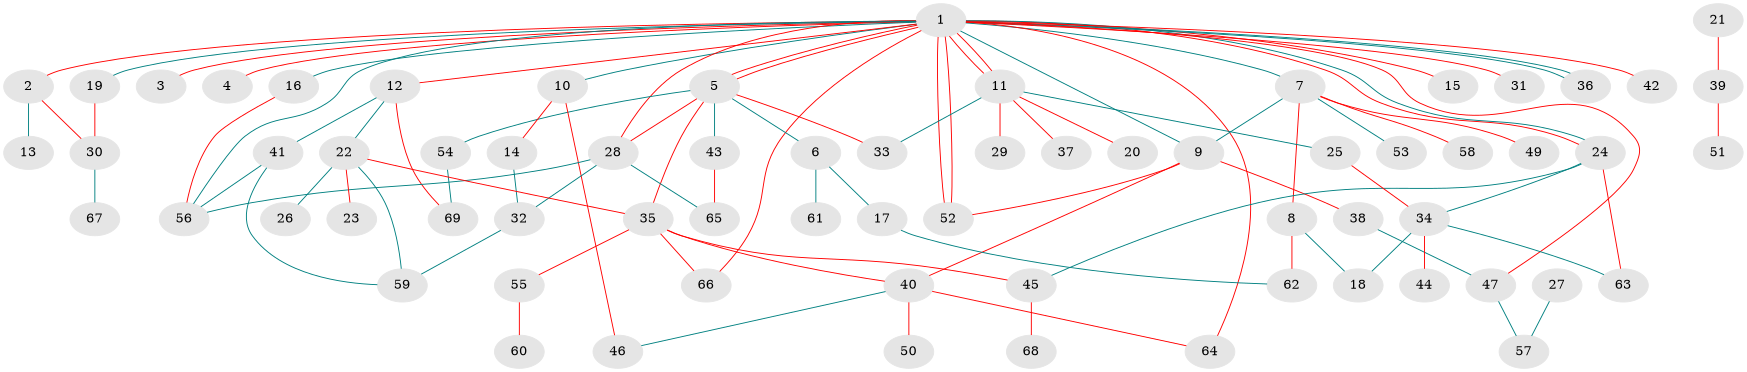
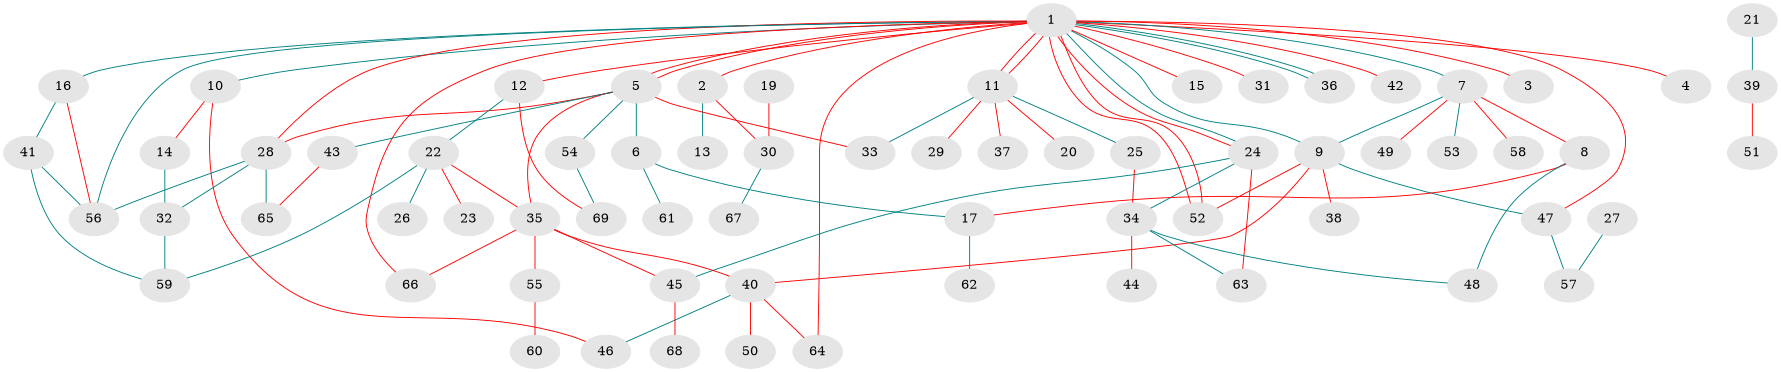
edge "1" -- "19": removed
edge "21" -- "39": color red -> teal
edge "12" -- "41": now "16" -- "41"
edge "38" -- "47": now "9" -- "47"
edge "8" -- "62": now "8" -- "17"
node "18": label "18" -> "48"
